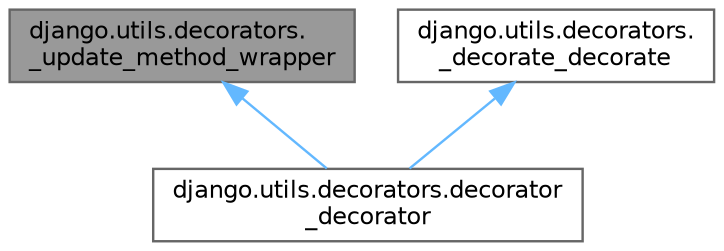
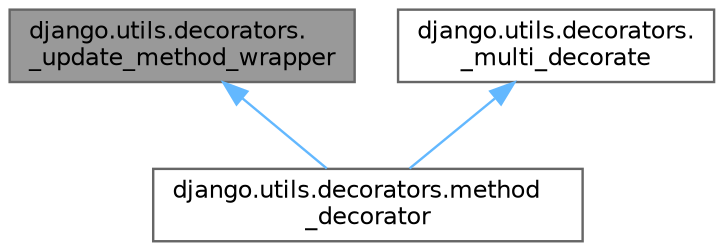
node "django.utils.decorators. _decorate_decorate": label "django.utils.decorators. _decorate_decorate" -> "django.utils.decorators. _multi_decorate"
node "django.utils.decorators.decorator _decorator": label "django.utils.decorators.decorator _decorator" -> "django.utils.decorators.method _decorator"
